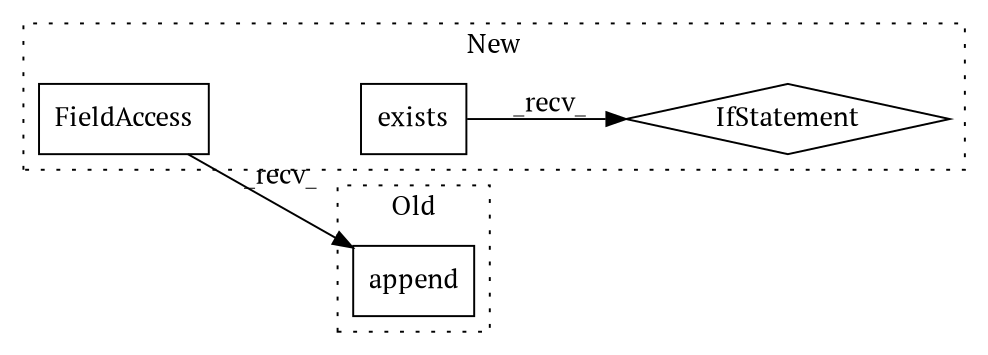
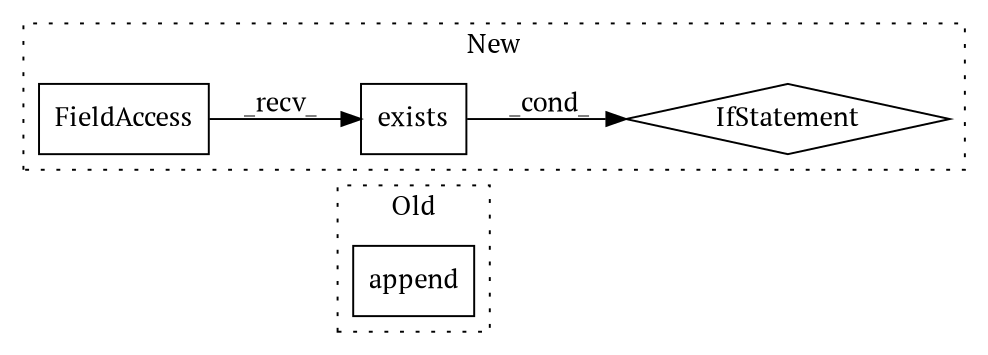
edge "exists" -> "IfStatement": label "_recv_" -> "_cond_"
edge "FieldAccess" -> "append": now "FieldAccess" -> "exists"
